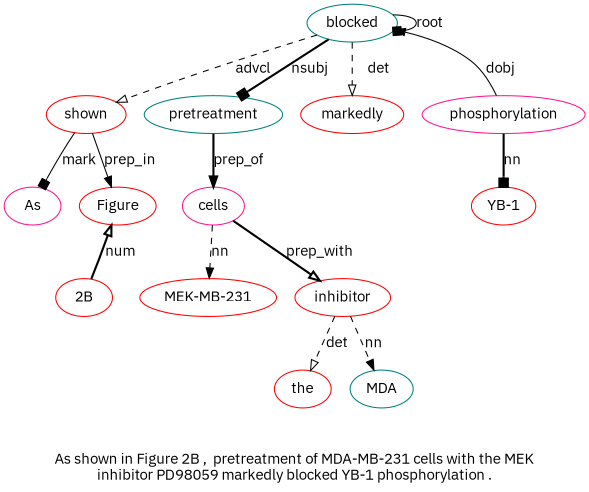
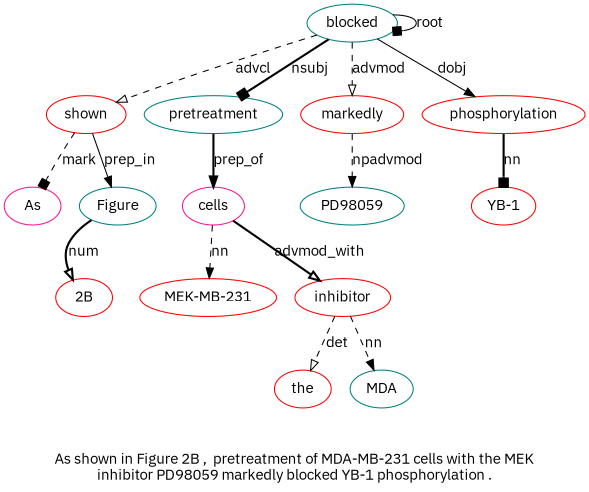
edge "phosphorylation" -> "blocked": reversed
edge "blocked" -> "markedly": label "det" -> "advmod"
node "phosphorylation": color deeppink -> red
edge "shown" -> "As": style solid -> dashed
node "Figure": color red -> teal
node "PD98059": added
edge "cells" -> "inhibitor": label "prep_with" -> "advmod_with"
edge "2B" -> "Figure": reversed
